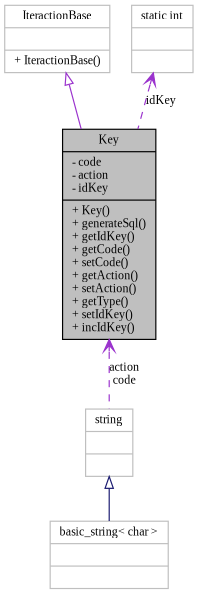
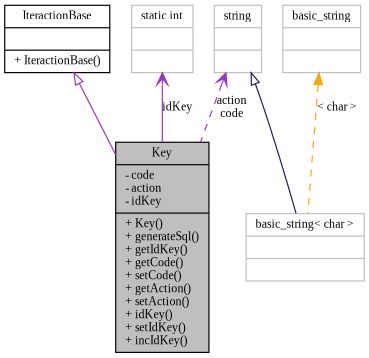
node "IteractionBase": color grey75 -> black
node "basic_string": added
edge "Key" -> "static int": style dashed -> solid
node "Key": text "+ getType()" -> "+ idKey()"
edge "string" -> "Key": reversed
